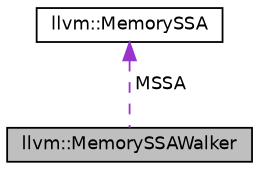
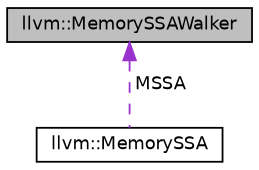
edge "llvm::MemorySSAWalker" -> "llvm::MemorySSA": reversed
